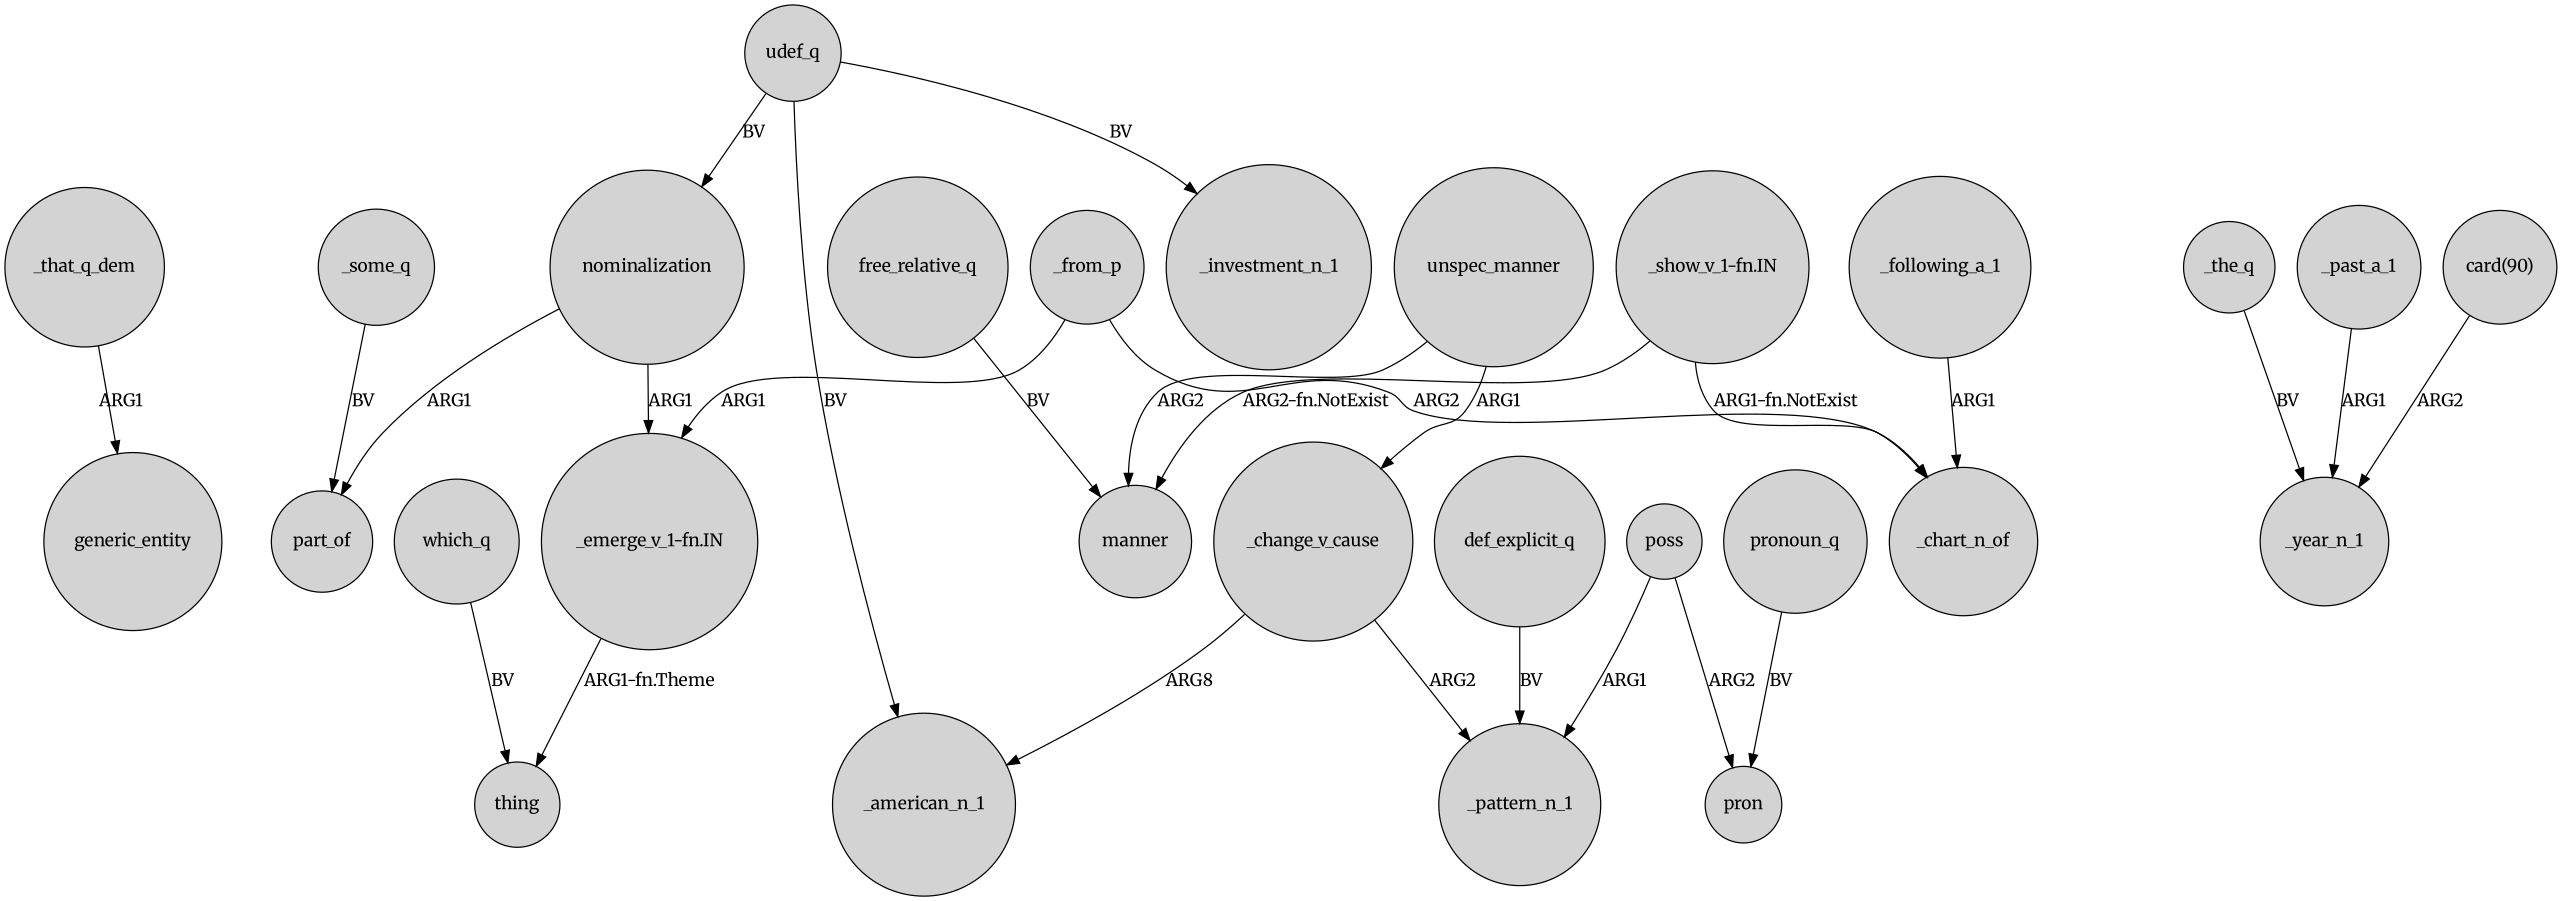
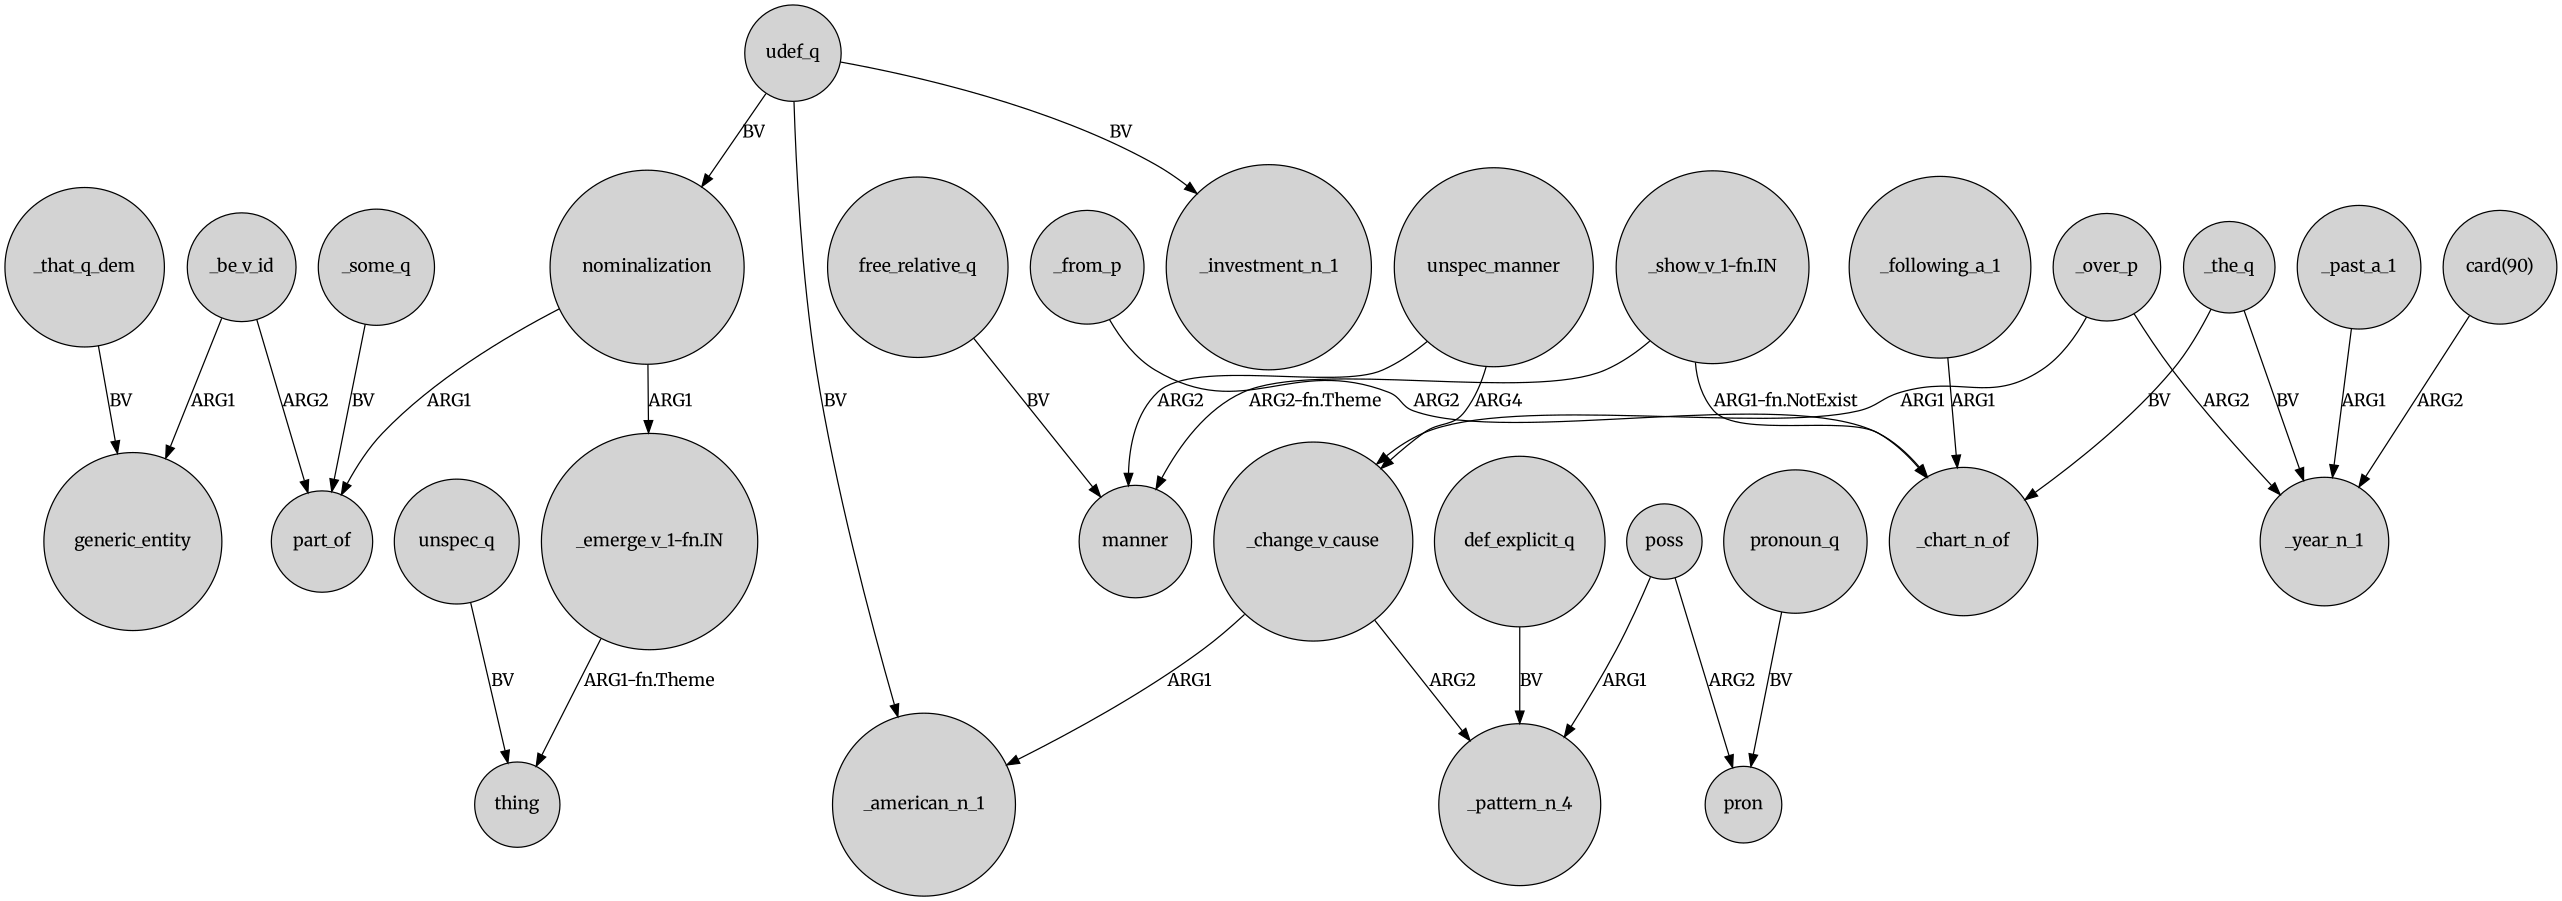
node "_be_v_id": added
node "_over_p": added
edge "_from_p" -> "_emerge_v_1-fn.IN": removed, label "ARG1"
edge "_that_q_dem" -> "generic_entity": label "ARG1" -> "BV"
edge "_show_v_1-fn.IN" -> "manner": label "ARG2-fn.NotExist" -> "ARG2-fn.Theme"
edge "unspec_manner" -> "_change_v_cause": label "ARG1" -> "ARG4"
edge "_the_q" -> "_chart_n_of": added, label "BV"
node "which_q": label "which_q" -> "unspec_q"
edge "_change_v_cause" -> "_american_n_1": label "ARG8" -> "ARG1"
node "_pattern_n_1": label "_pattern_n_1" -> "_pattern_n_4"
